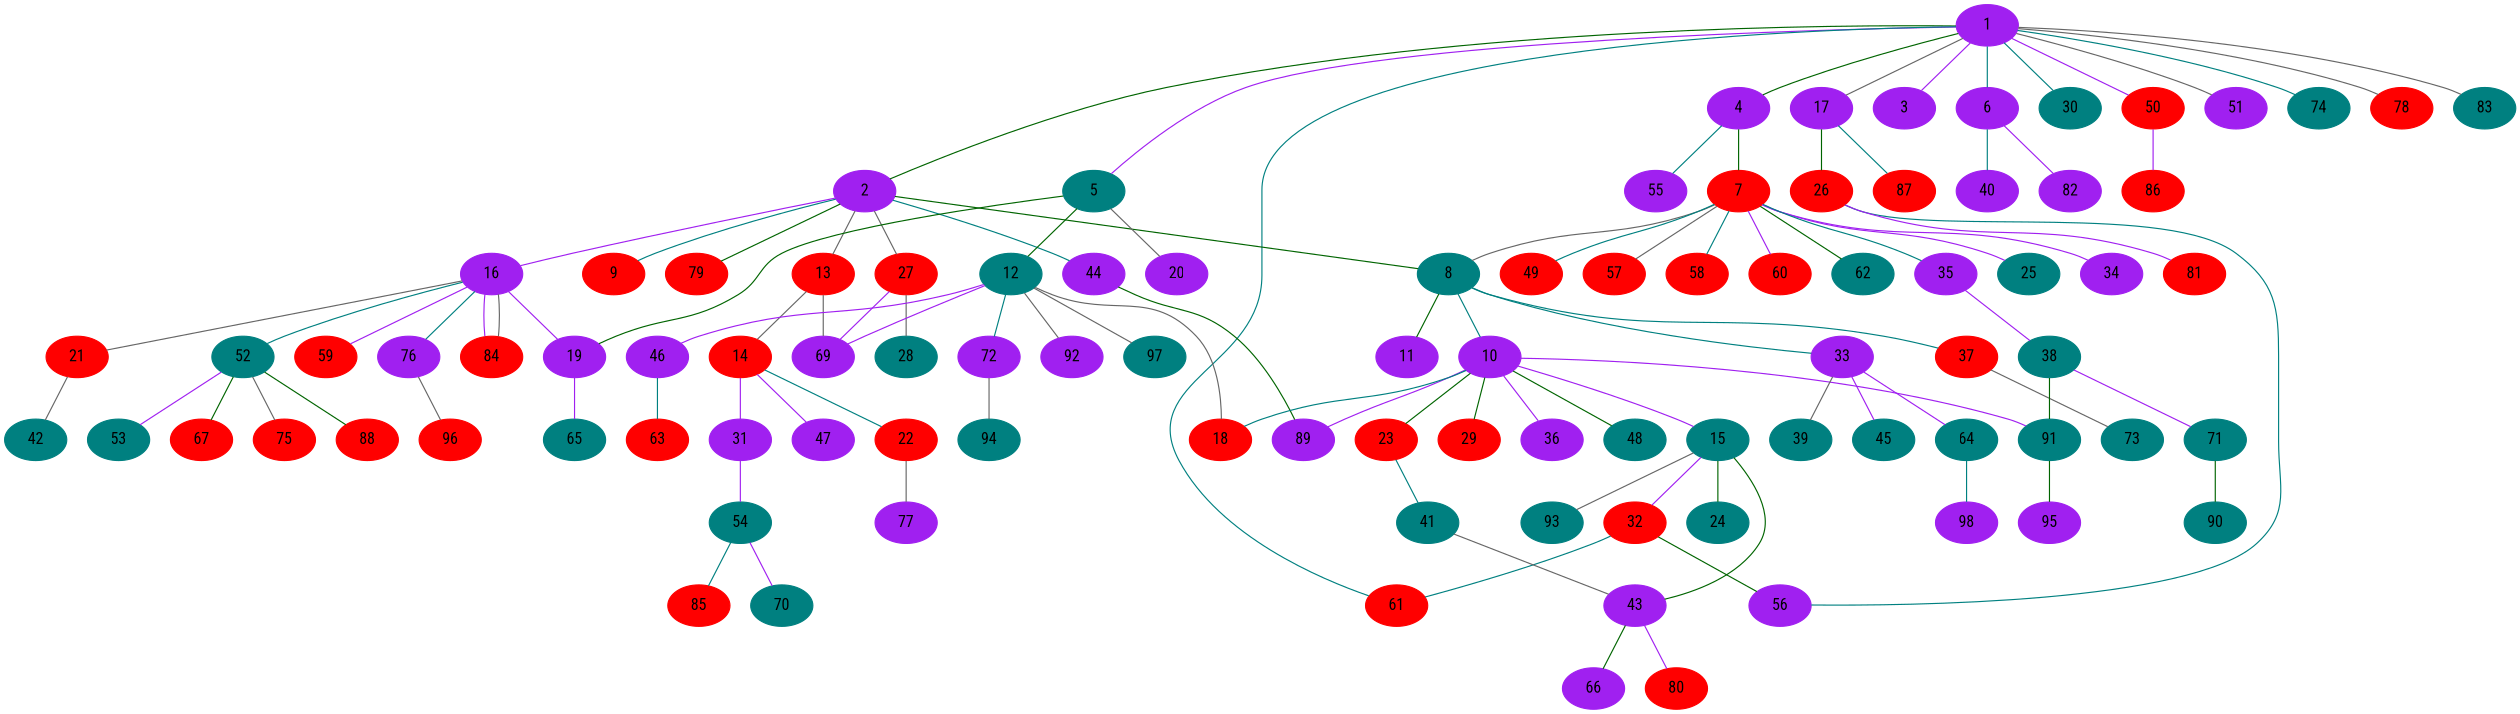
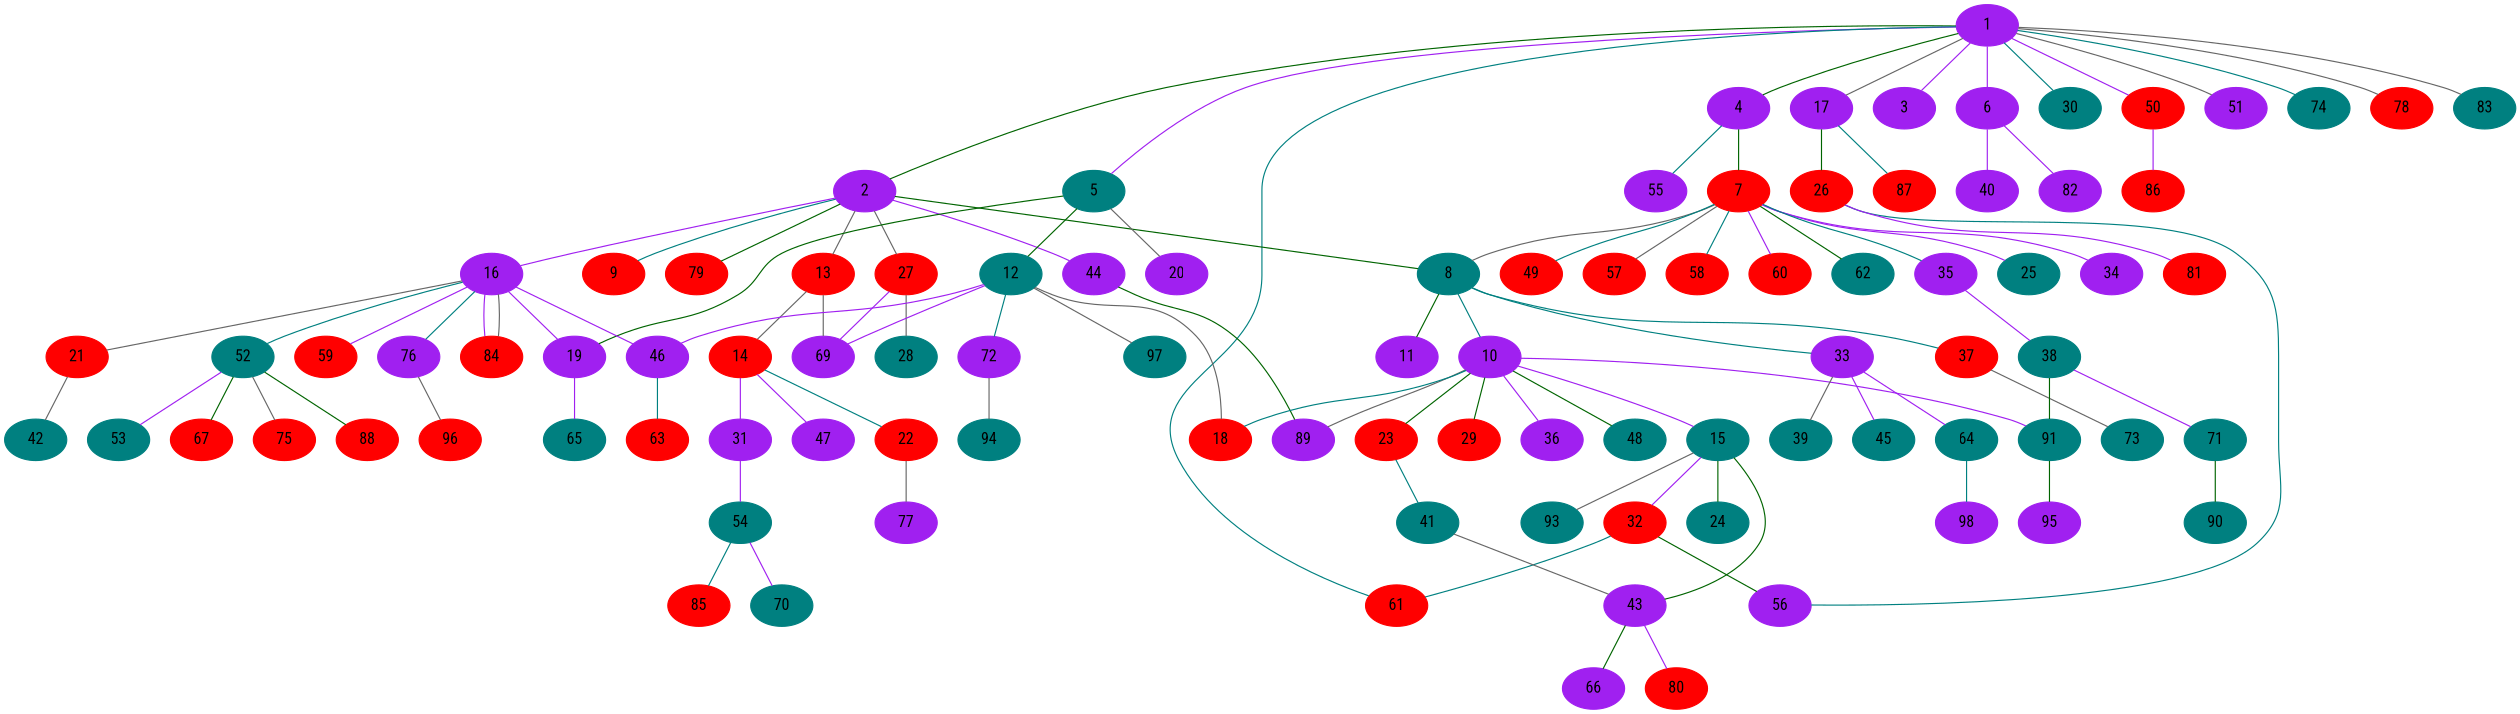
edge "1" -- "6": color teal -> purple
edge "6" -- "40": color teal -> purple
edge "2" -- "44": color teal -> purple
edge "16" -- "46": added
node "92": removed
edge "10" -- "89": color purple -> gray40
